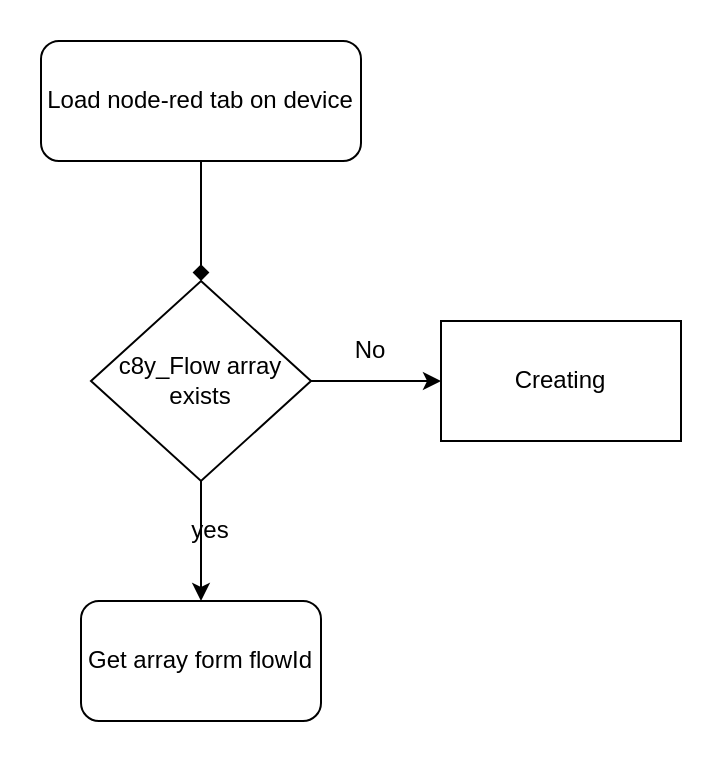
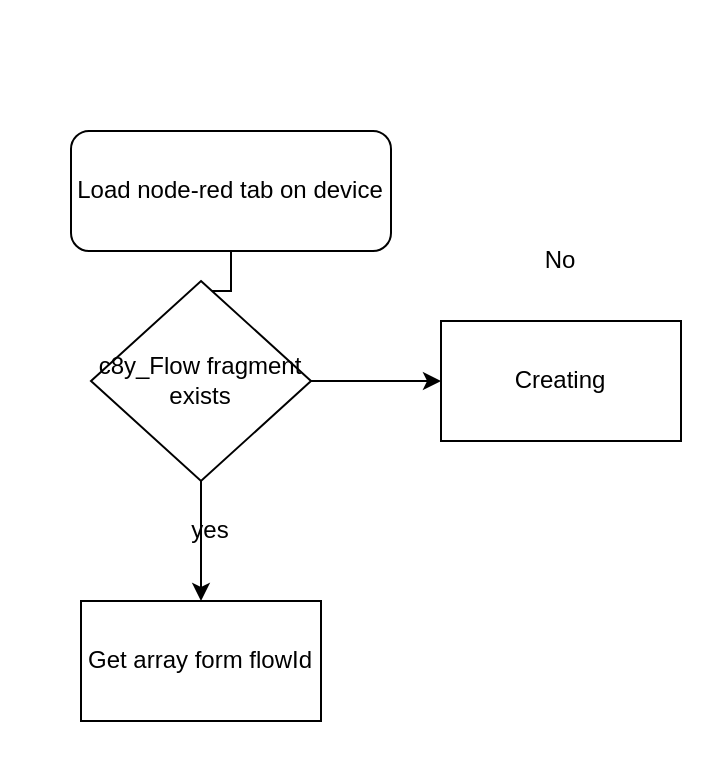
node "Load node-red tab on device": moved (201, 101) -> (231, 191)
node "No": moved (371, 351) -> (561, 261)
node "c8y_Flow array exists": label "c8y_Flow array exists" -> "c8y_Flow fragment exists"
node "Get array form flowId": shape rounded rectangle -> rectangle
